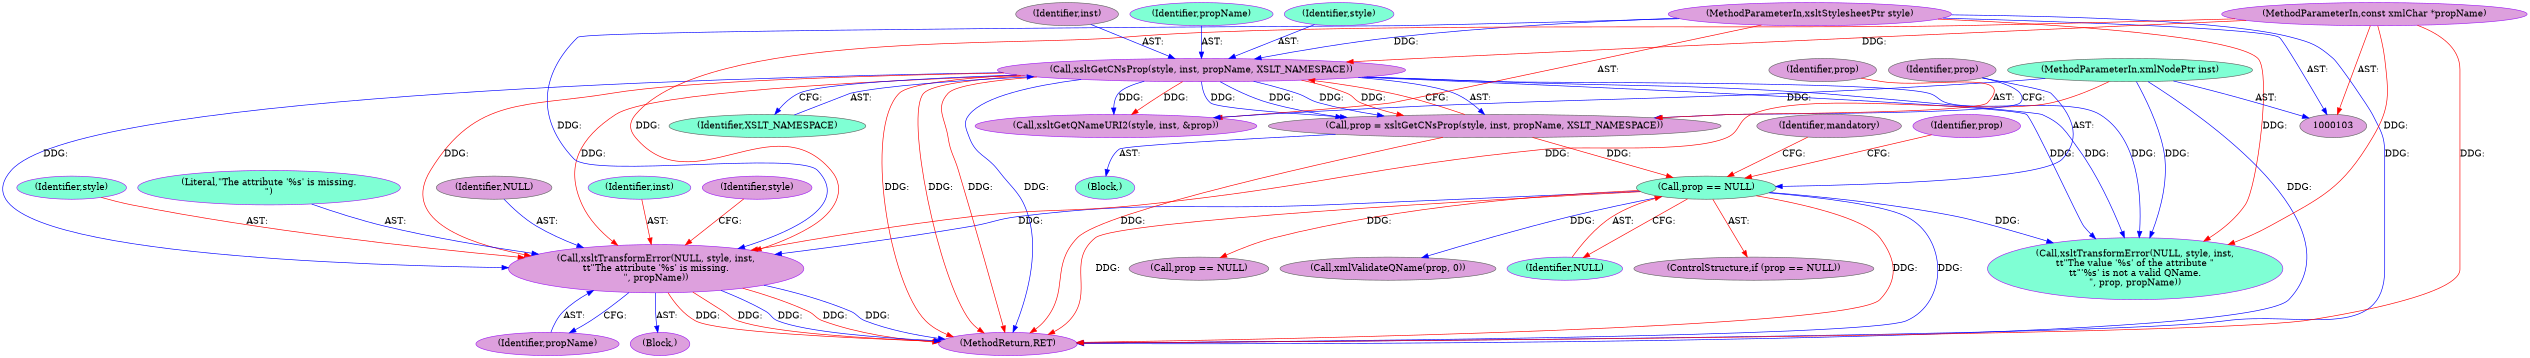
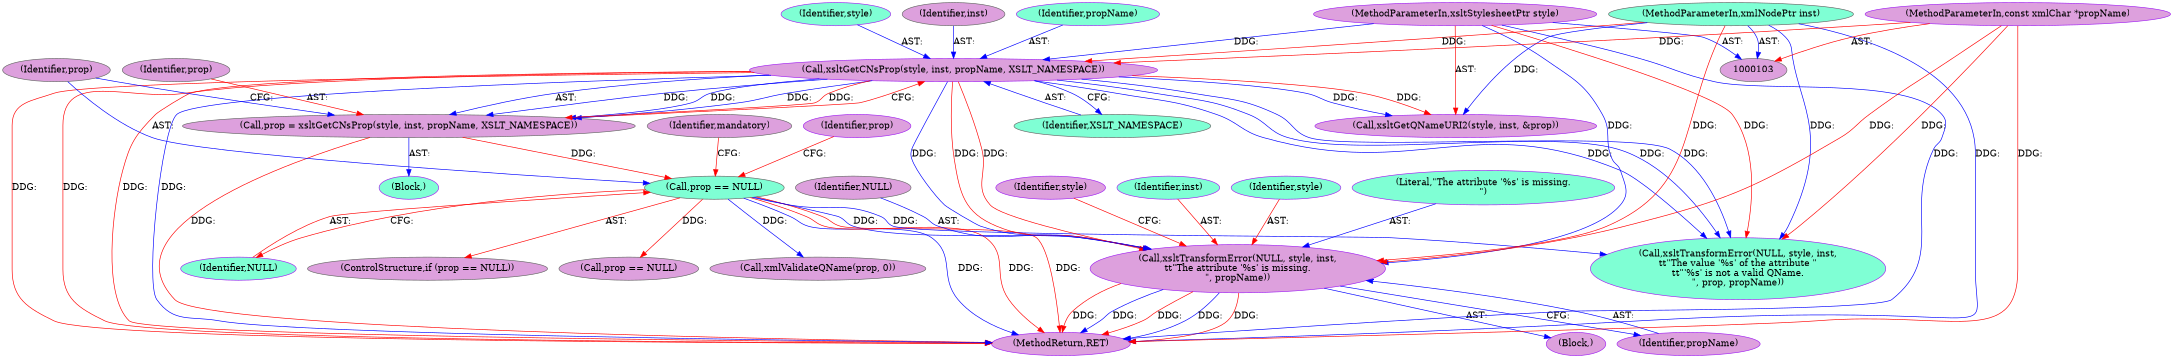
edge "(MethodParameterIn,xmlNodePtr inst)" -> "(Call,xsltGetCNsProp(style, inst, propName, XSLT_NAMESPACE))": added, label "DDG:"
